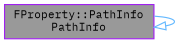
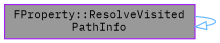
node "FProperty::PathInfo PathInfo": label "FProperty::PathInfo PathInfo" -> "FProperty::ResolveVisited PathInfo"
